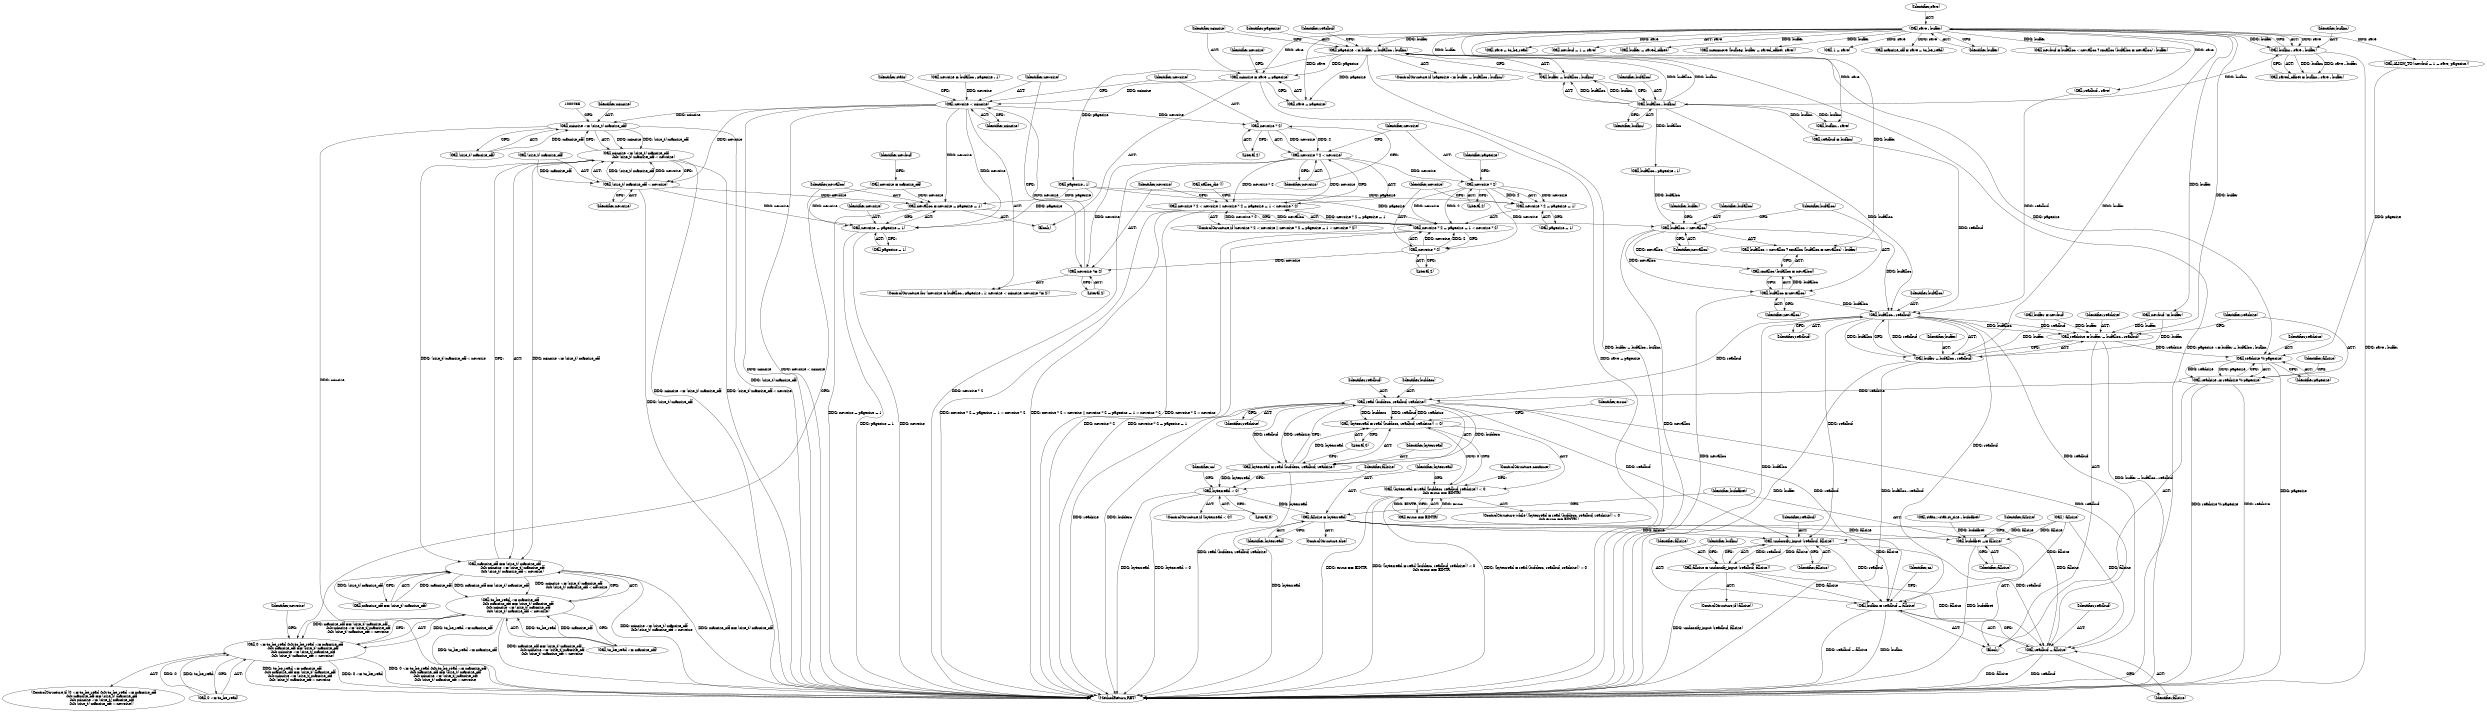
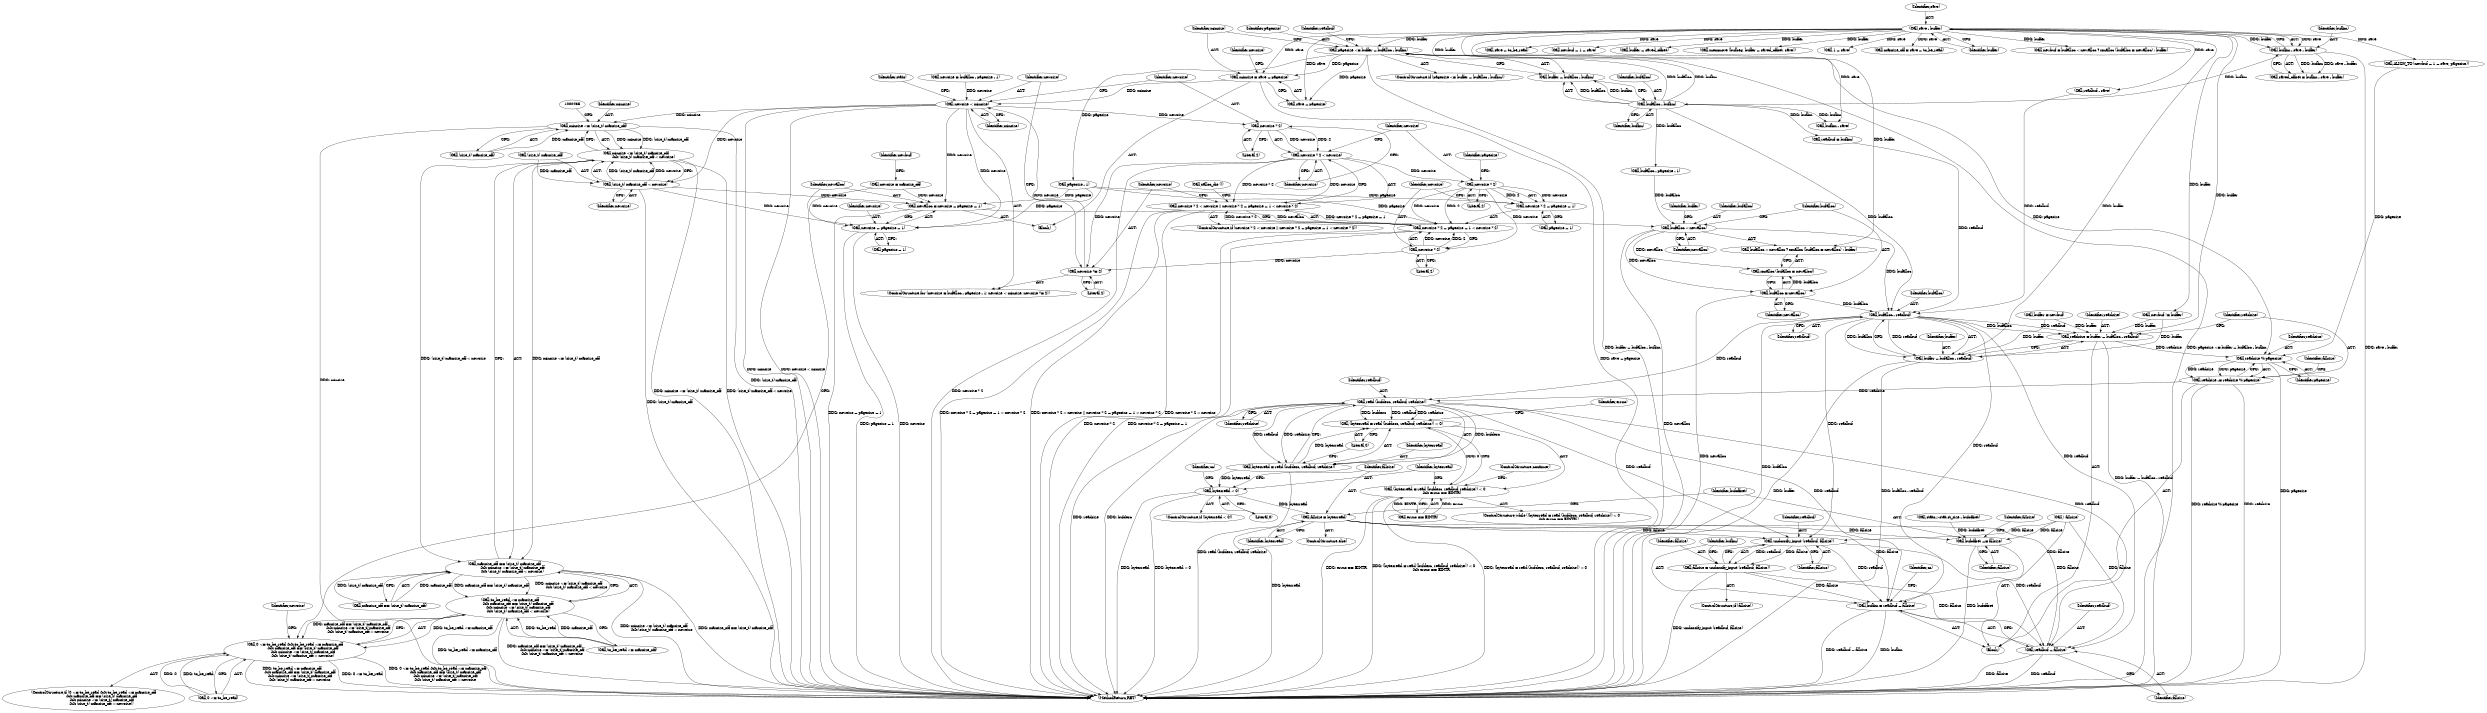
edge "(Call,save - buffer)" -> "(Call,newbuf + 1 + save)": label "AST: save" -> "DDG: save"
node "(Identifier,bufdesc)": removed
